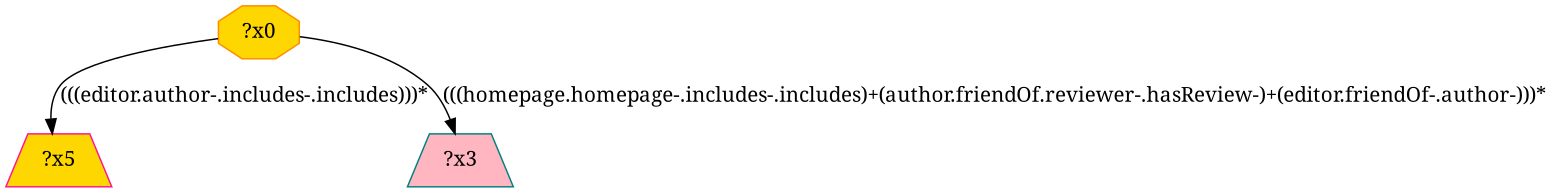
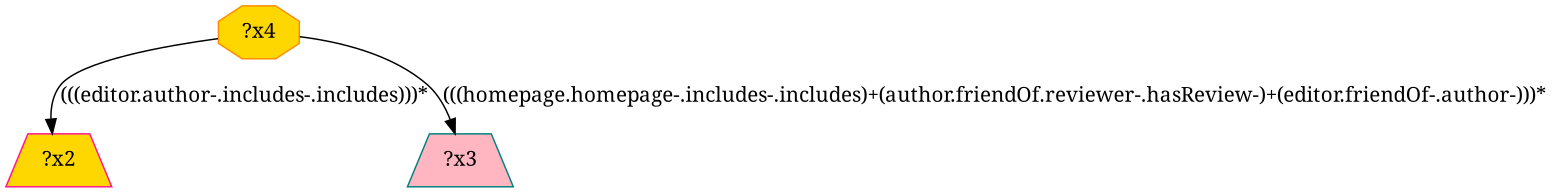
node "?x0": label "?x0" -> "?x4"
node "?x5": label "?x5" -> "?x2"
